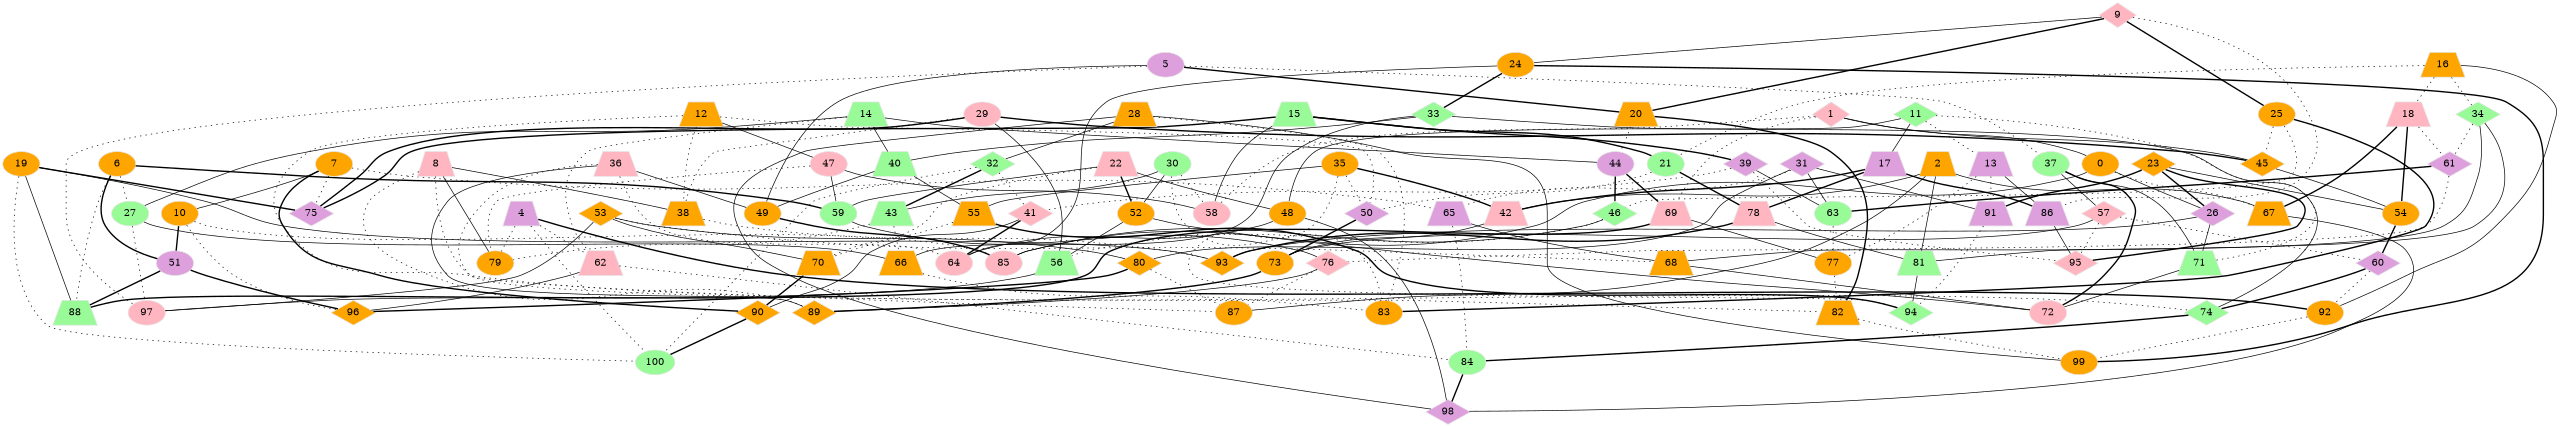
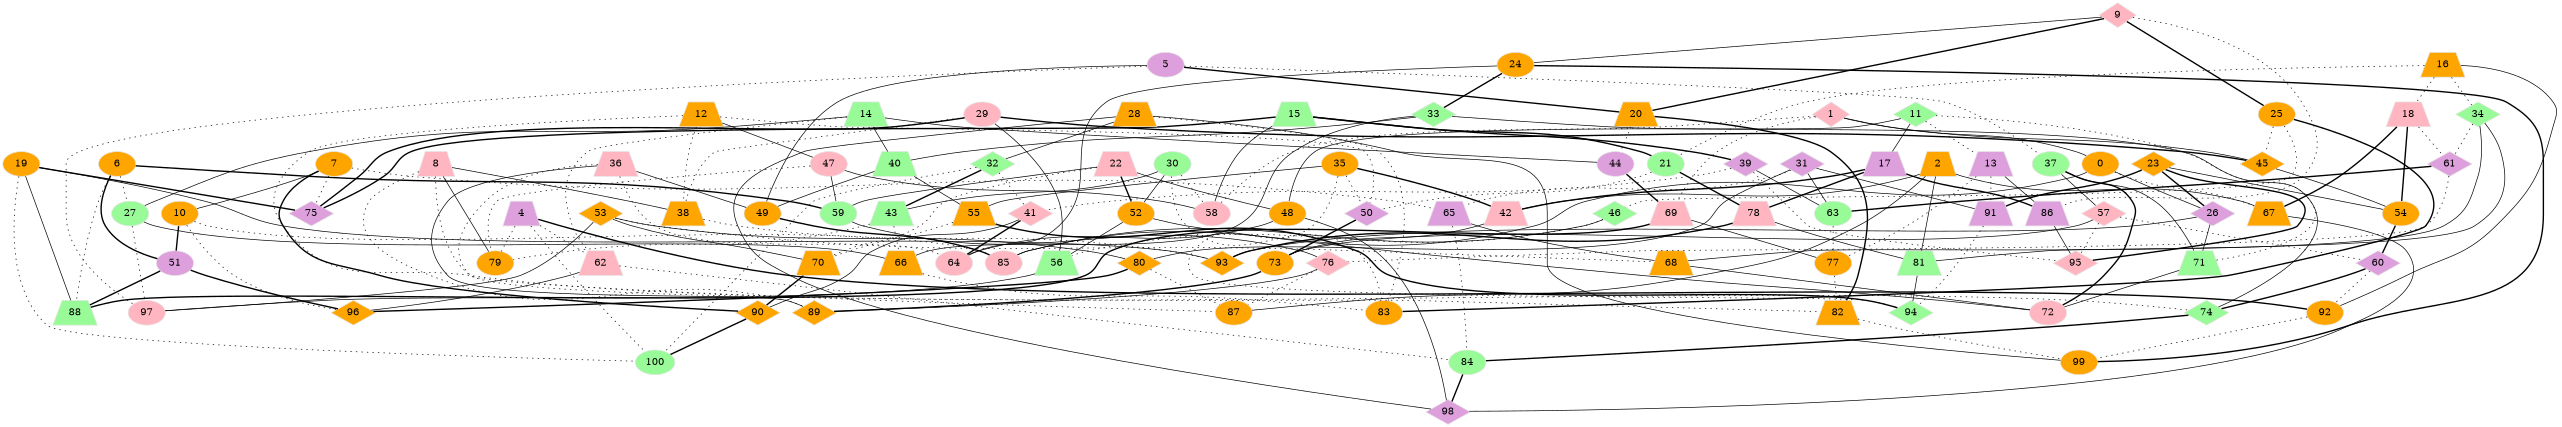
edge "44" -- "46": removed
